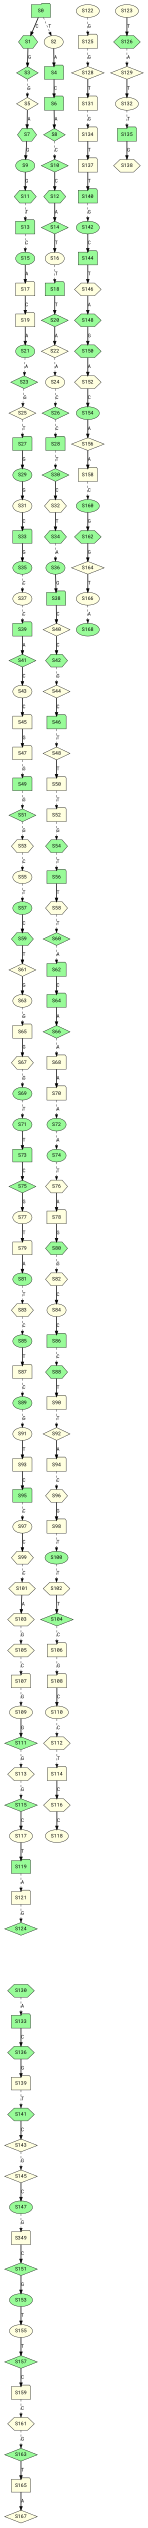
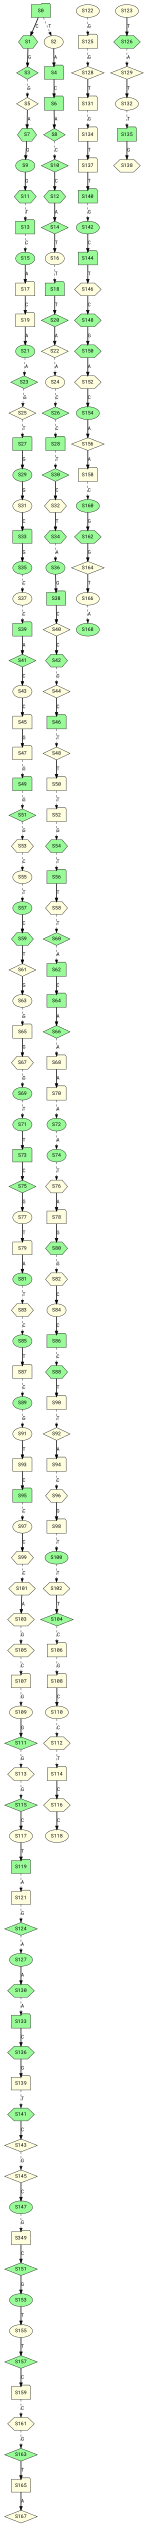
edge "S146" -> "S148": label "A" -> "C"
node "S127": added
